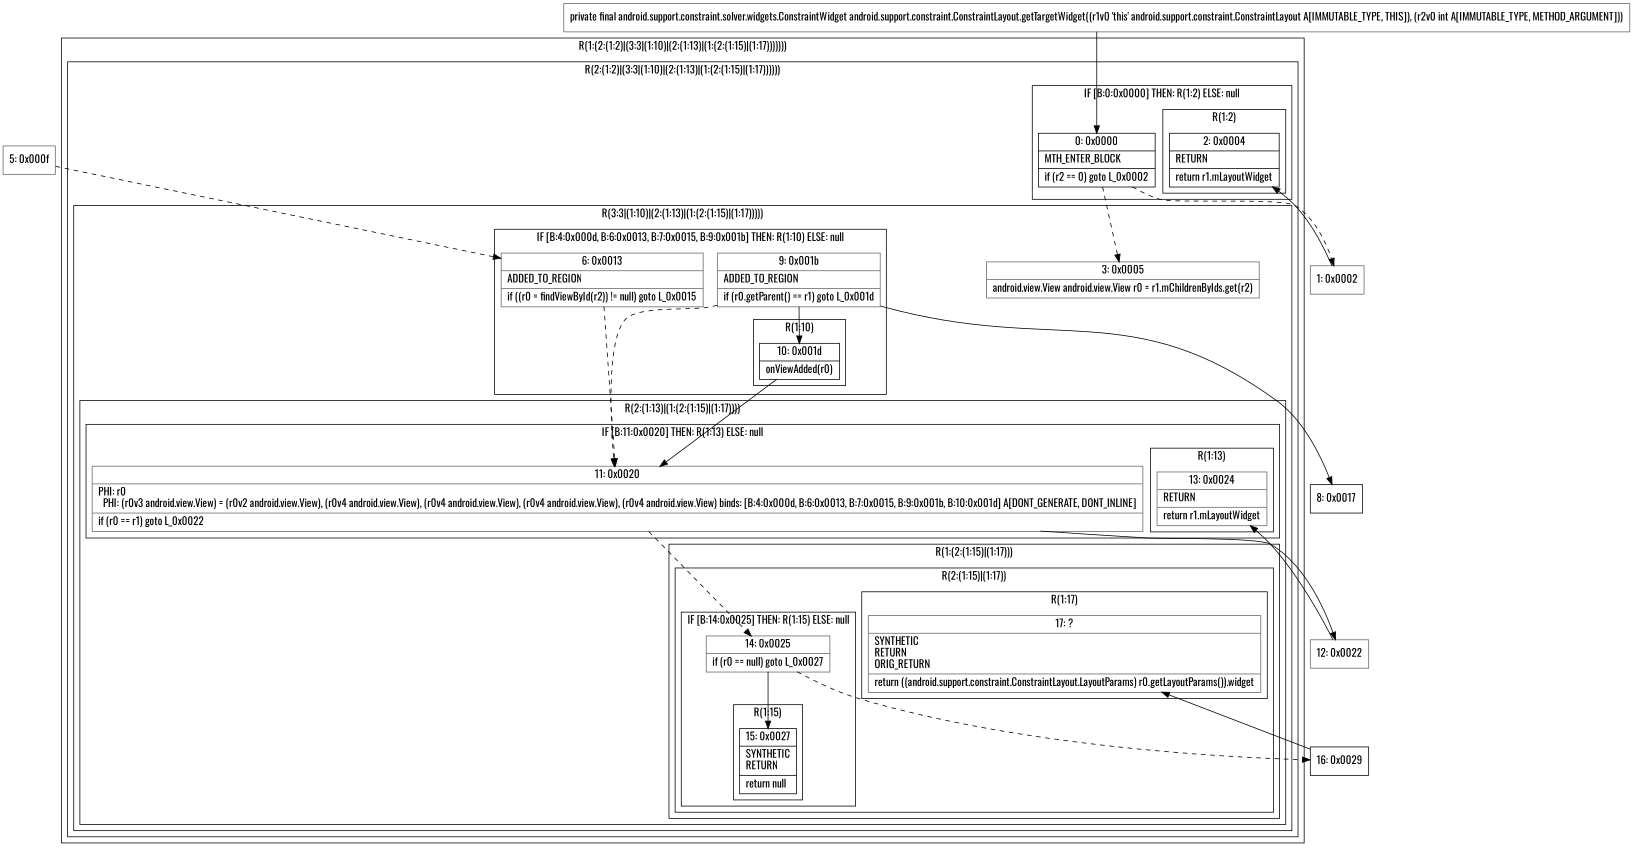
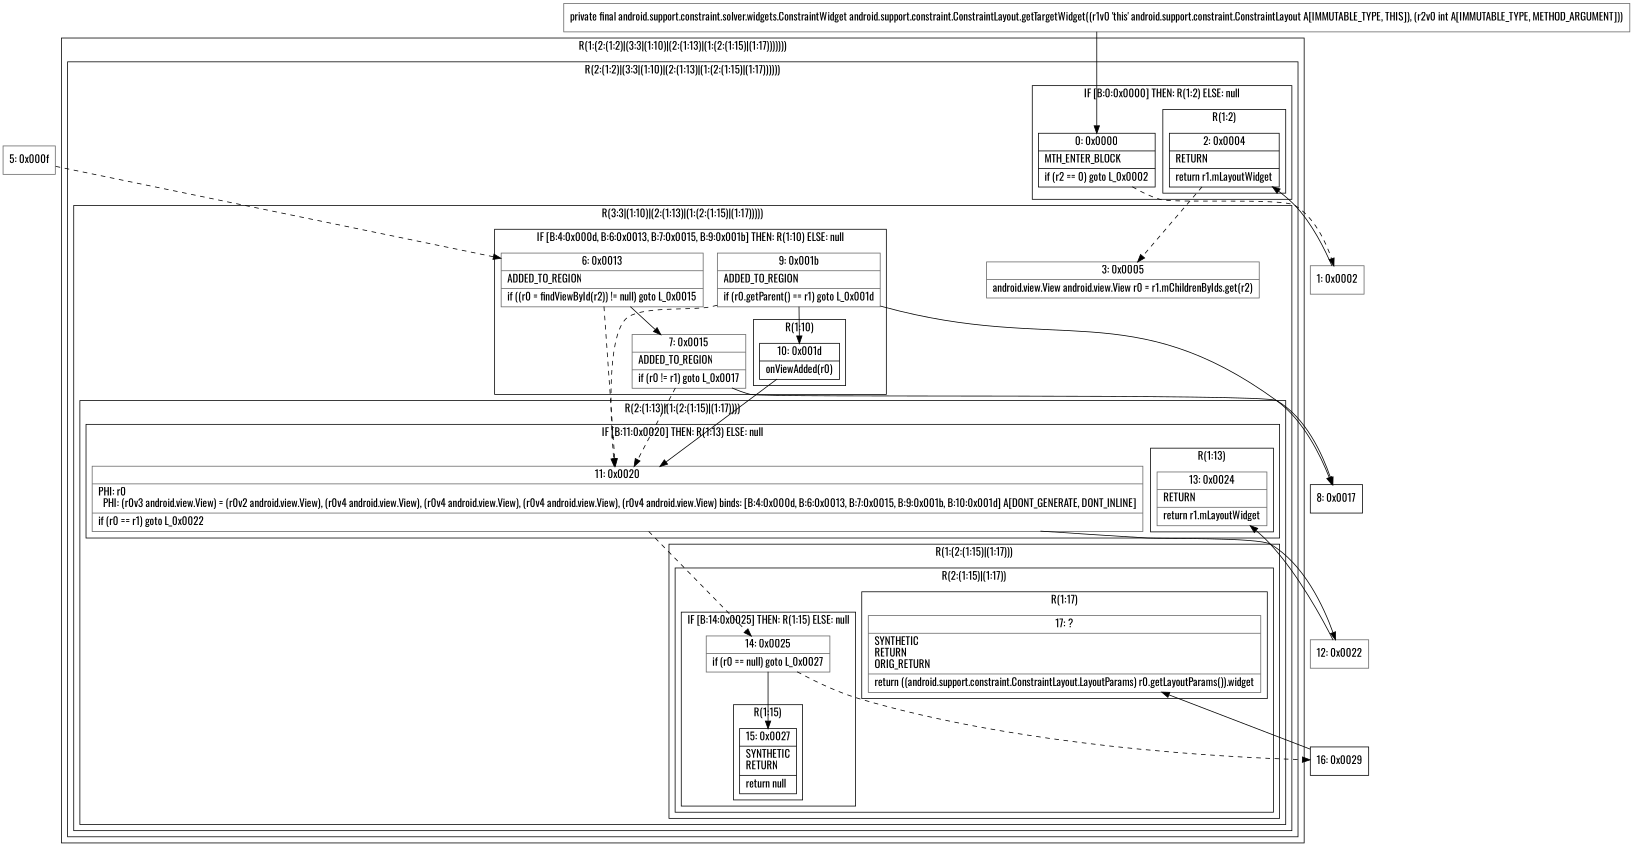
edge "0: 0x0000" -> "3: 0x0005": now "2: 0x0004" -> "3: 0x0005"
node "7: 0x0015": added
